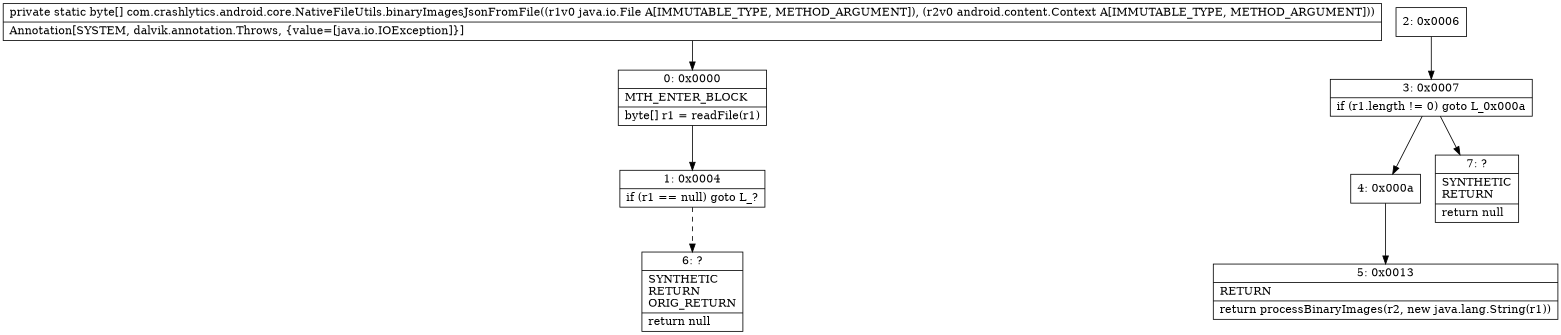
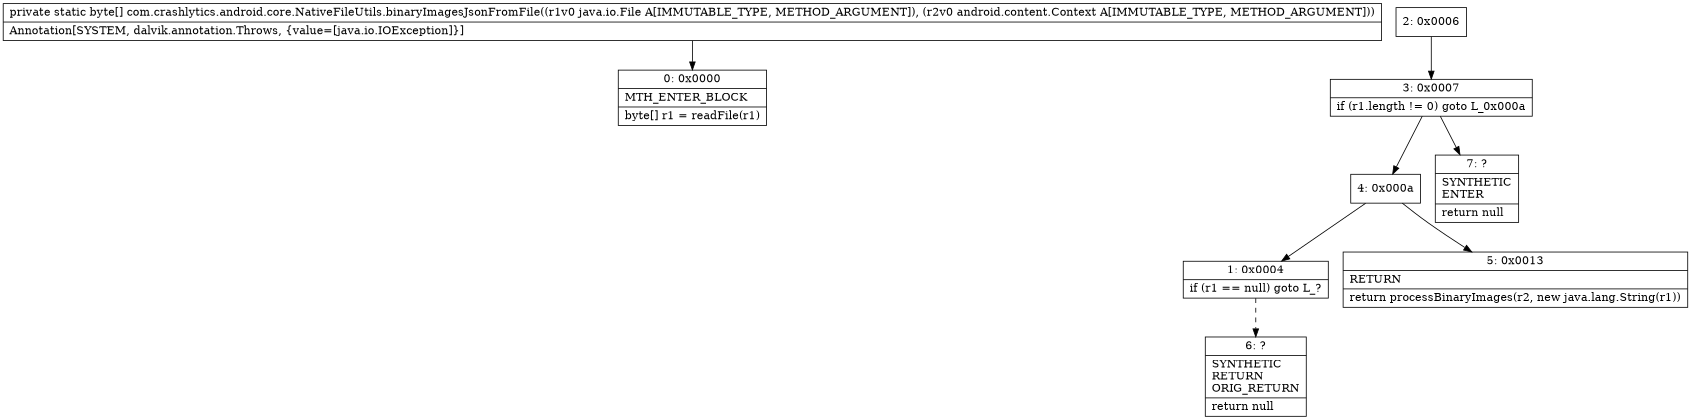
edge "0: 0x0000" -> "1: 0x0004": now "4: 0x000a" -> "1: 0x0004"
node "7: ?": text "RETURN" -> "ENTER"
